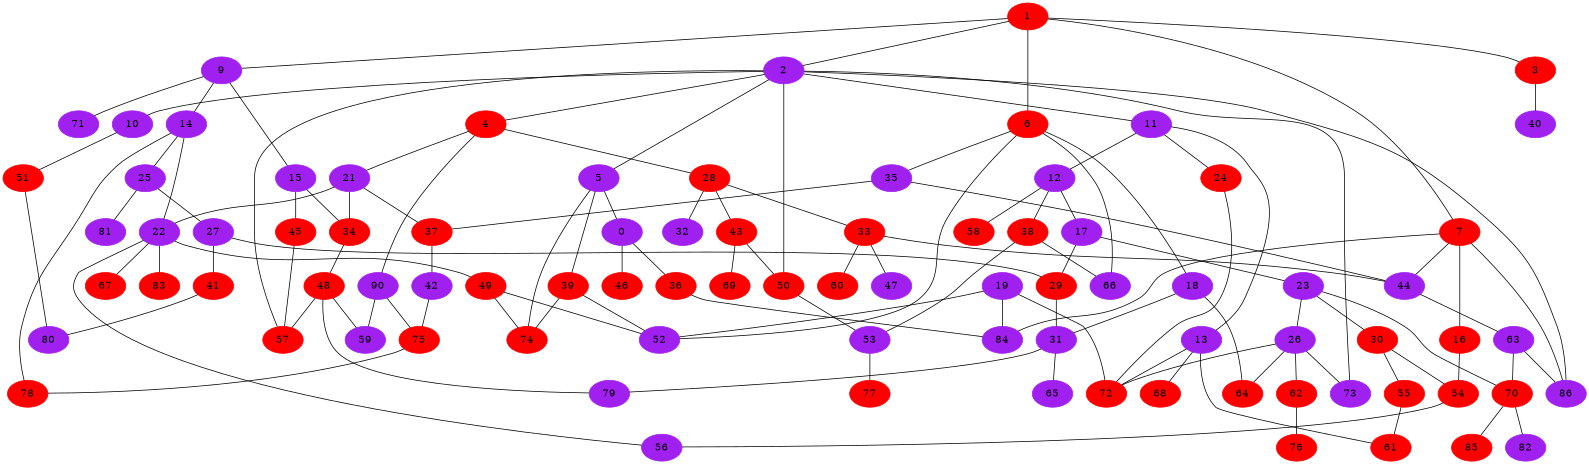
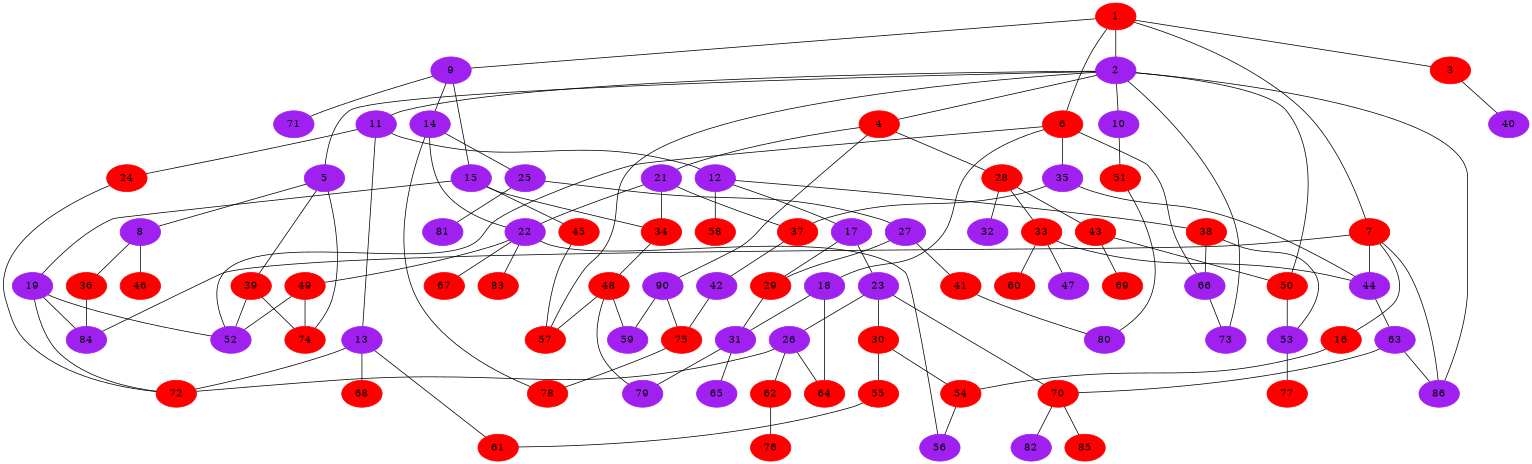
edge "15" -- "19": added
node "0": label "0" -> "8"
edge "26" -- "73": now "66" -- "73"
